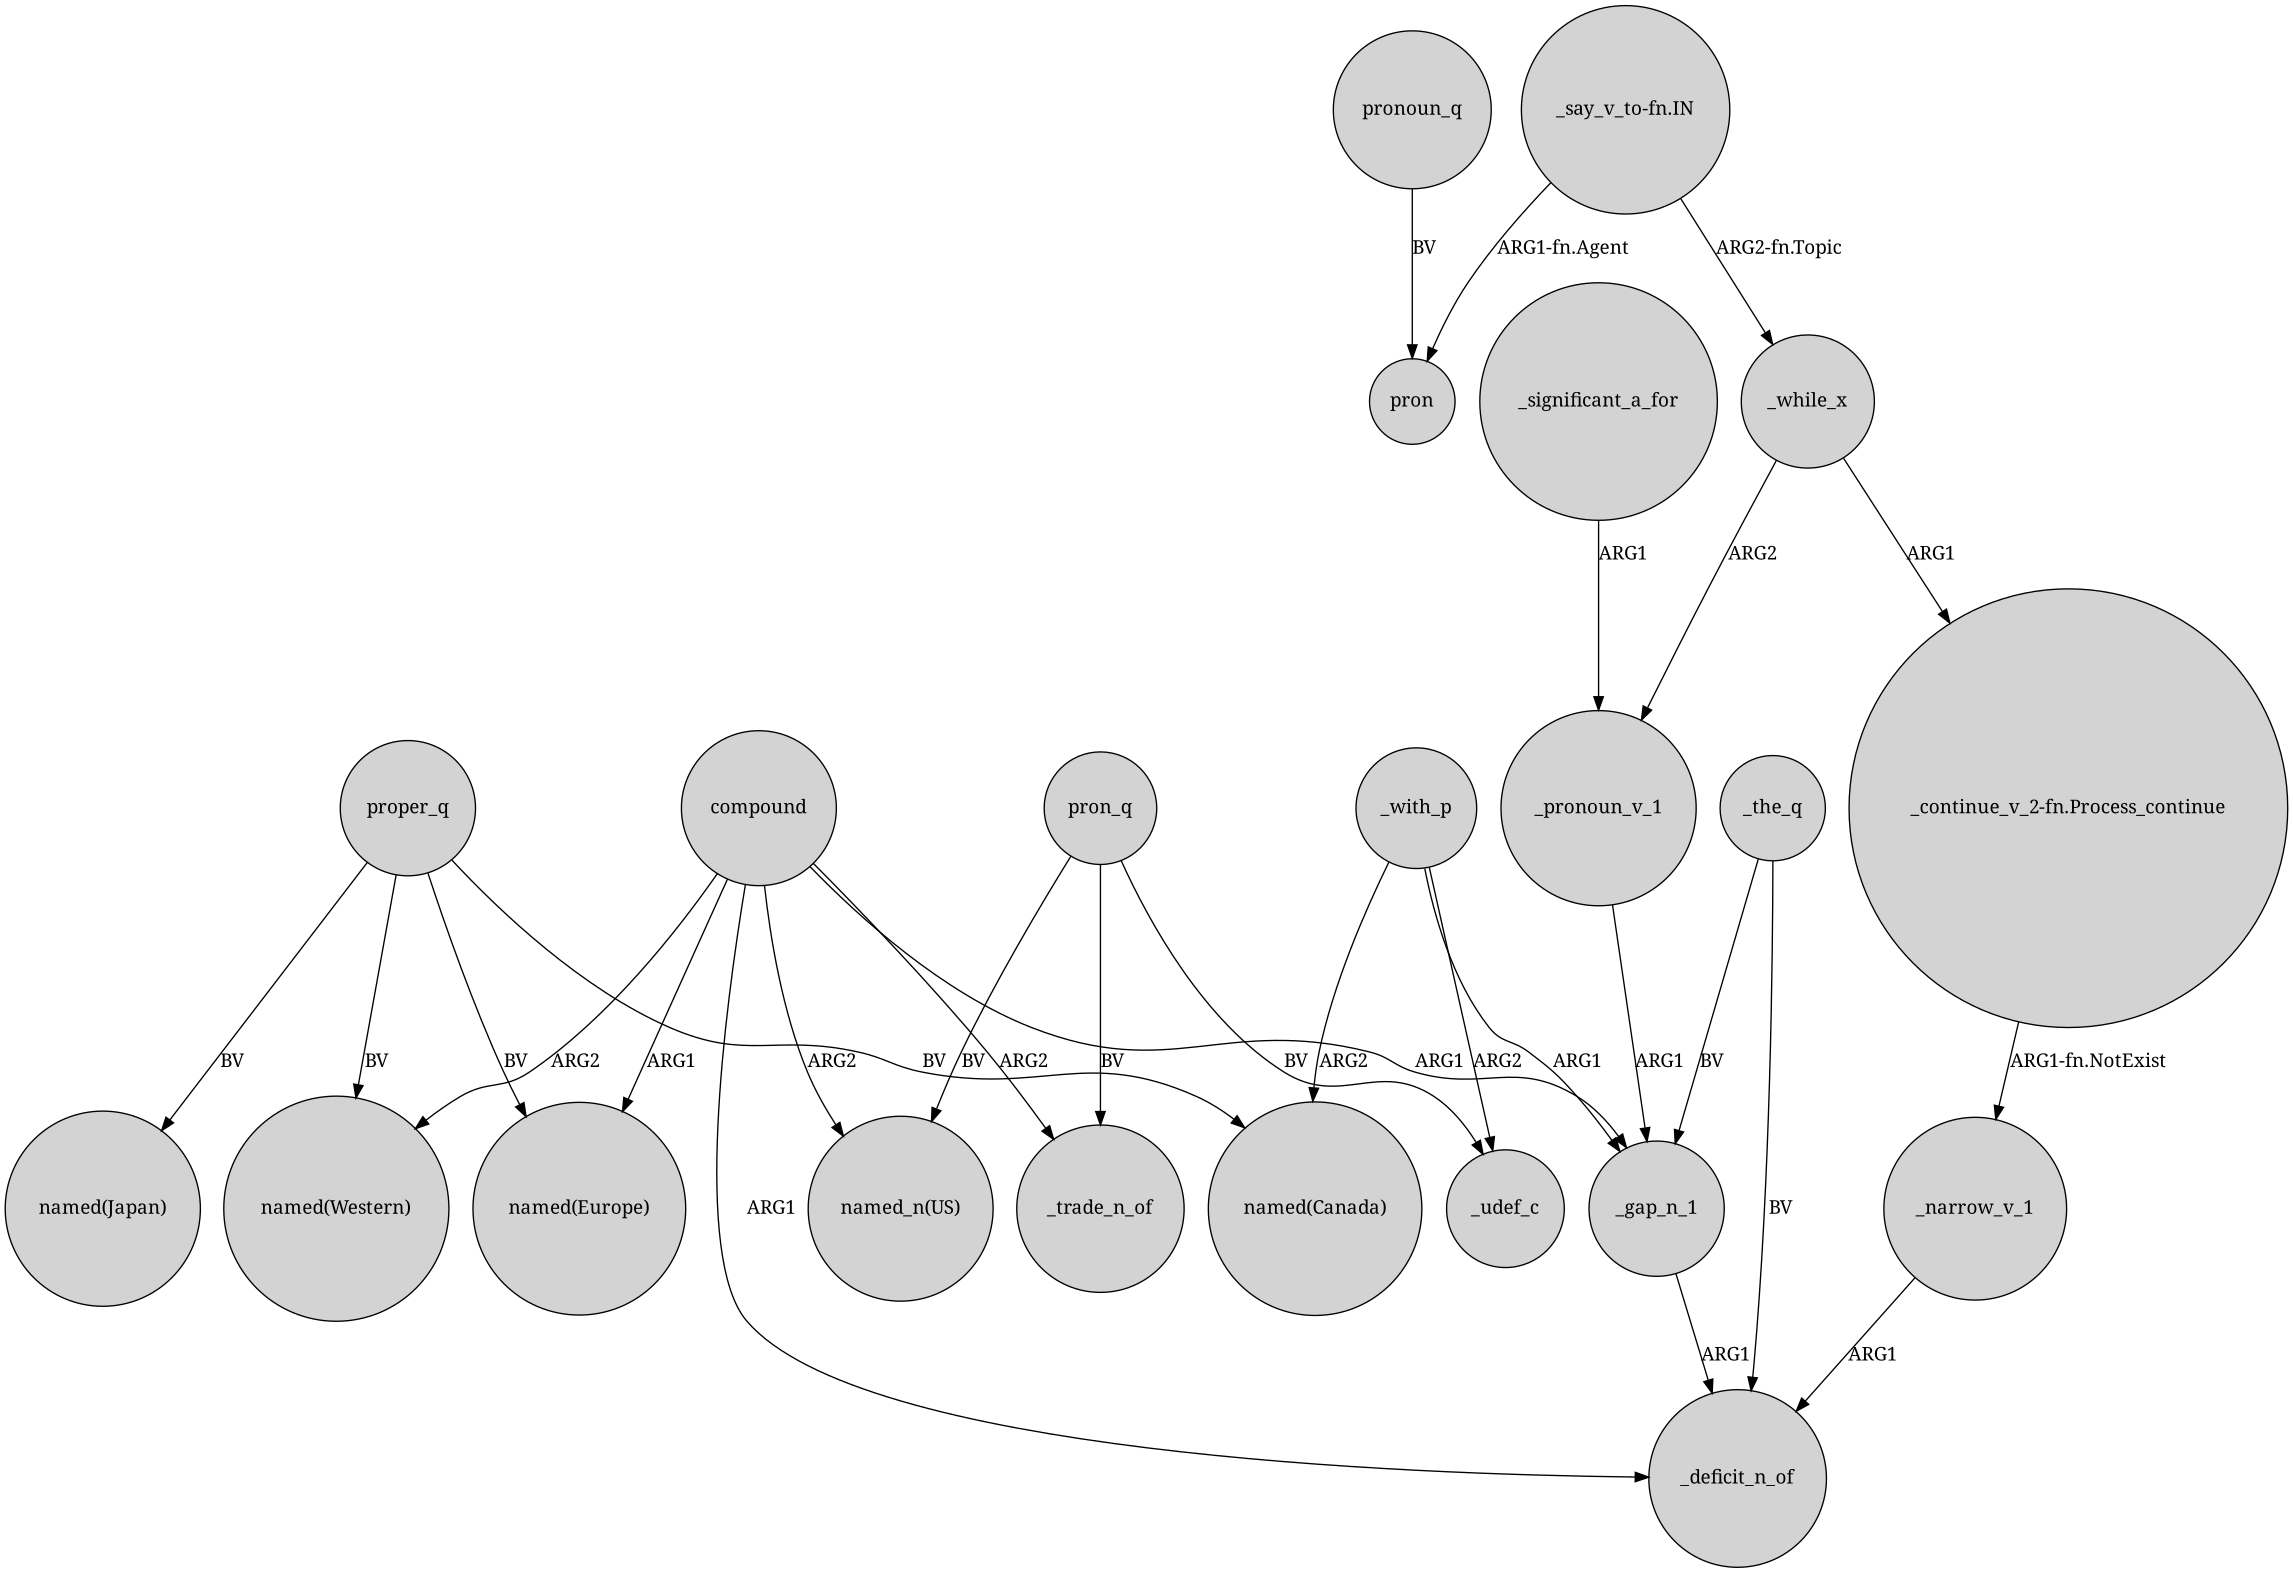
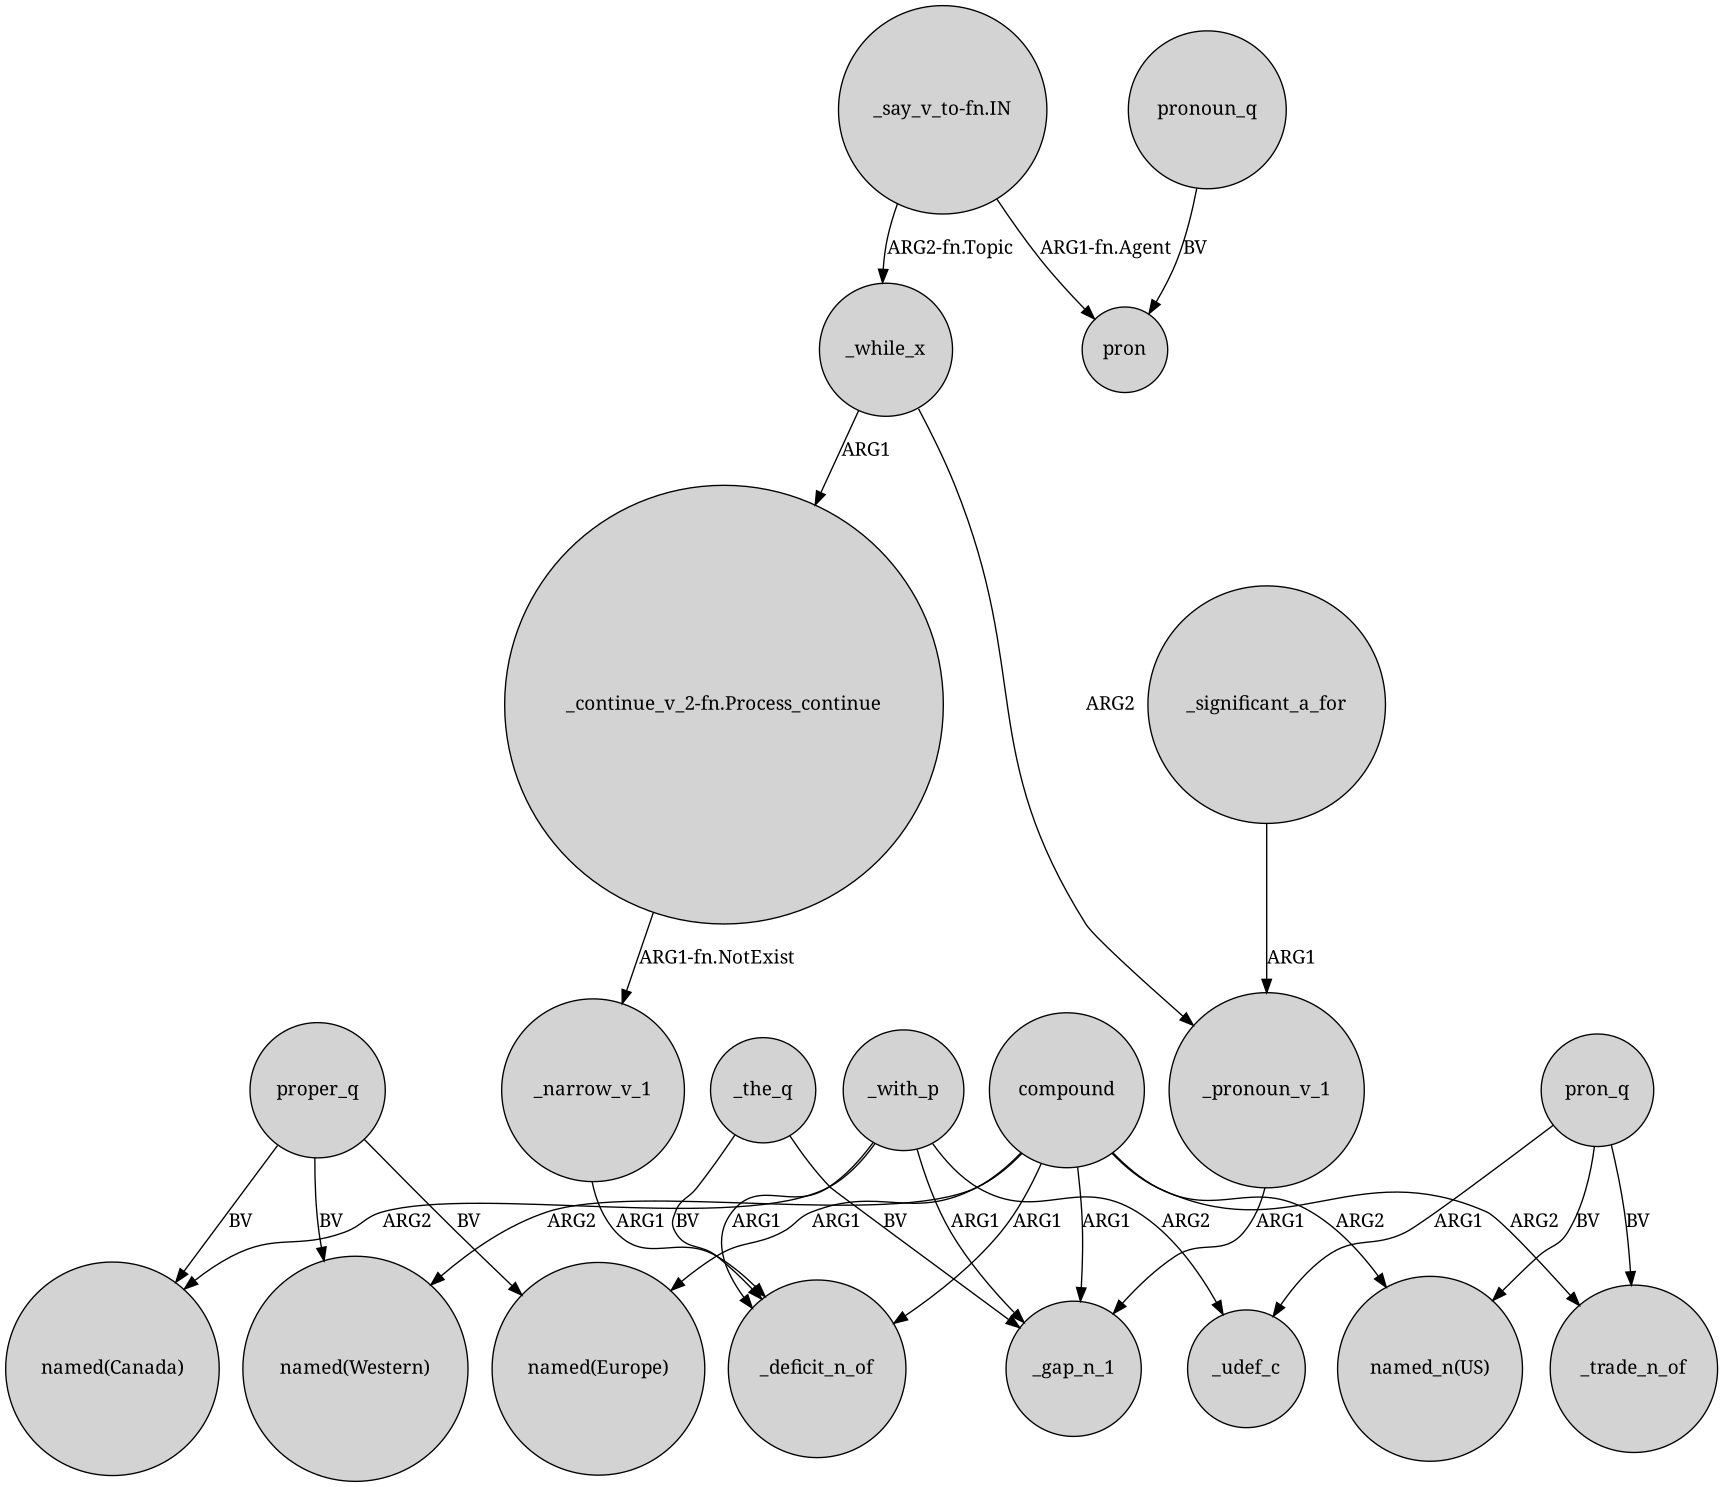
edge "pron_q" -> "_udef_c": label "BV" -> "ARG1"
node "named(Japan)": removed
edge "_gap_n_1" -> "_deficit_n_of": now "_with_p" -> "_deficit_n_of"
